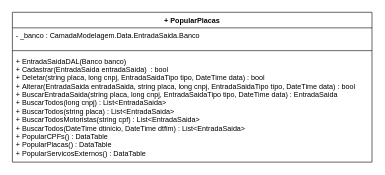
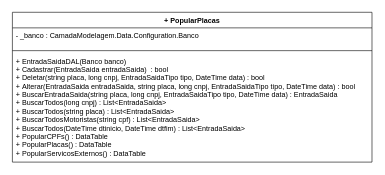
node "- _banco : CamadaModelagem.Data.EntradaSaida.Banco": label "- _banco : CamadaModelagem.Data.EntradaSaida.Banco" -> "- _banco : CamadaModelagem.Data.Configuration.Banco"
